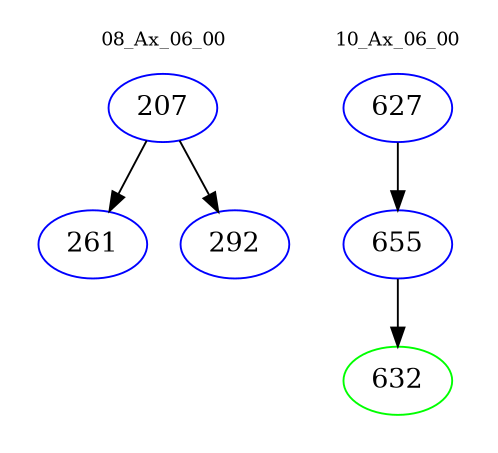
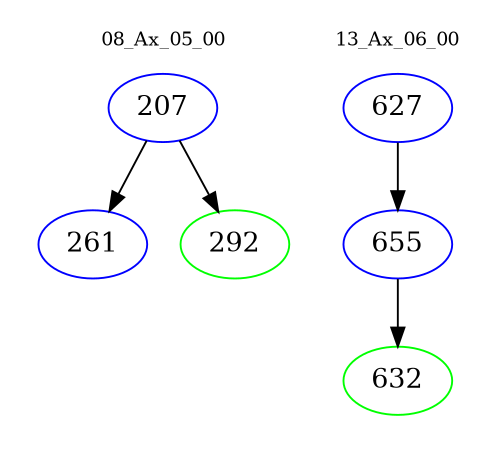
cluster "08_Ax_06_00": label "08_Ax_06_00" -> "08_Ax_05_00"
cluster "10_Ax_06_00": label "10_Ax_06_00" -> "13_Ax_06_00"
node "292": color blue -> green
